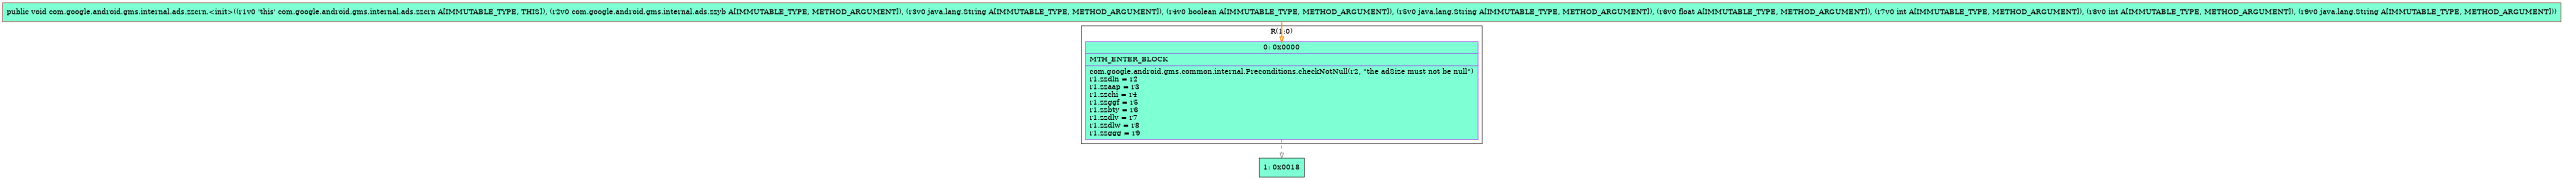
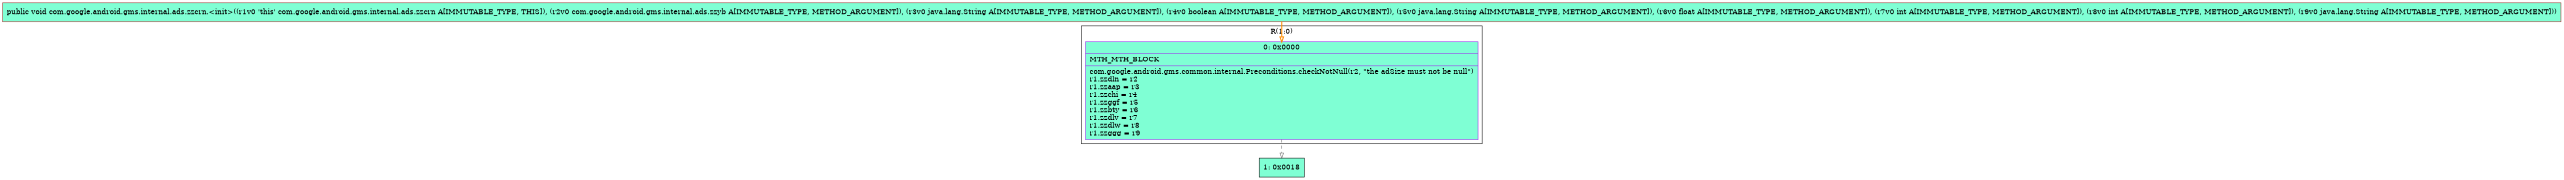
node "0: 0x0000": text "MTH_ENTER_BLOCK" -> "MTH_MTH_BLOCK"
